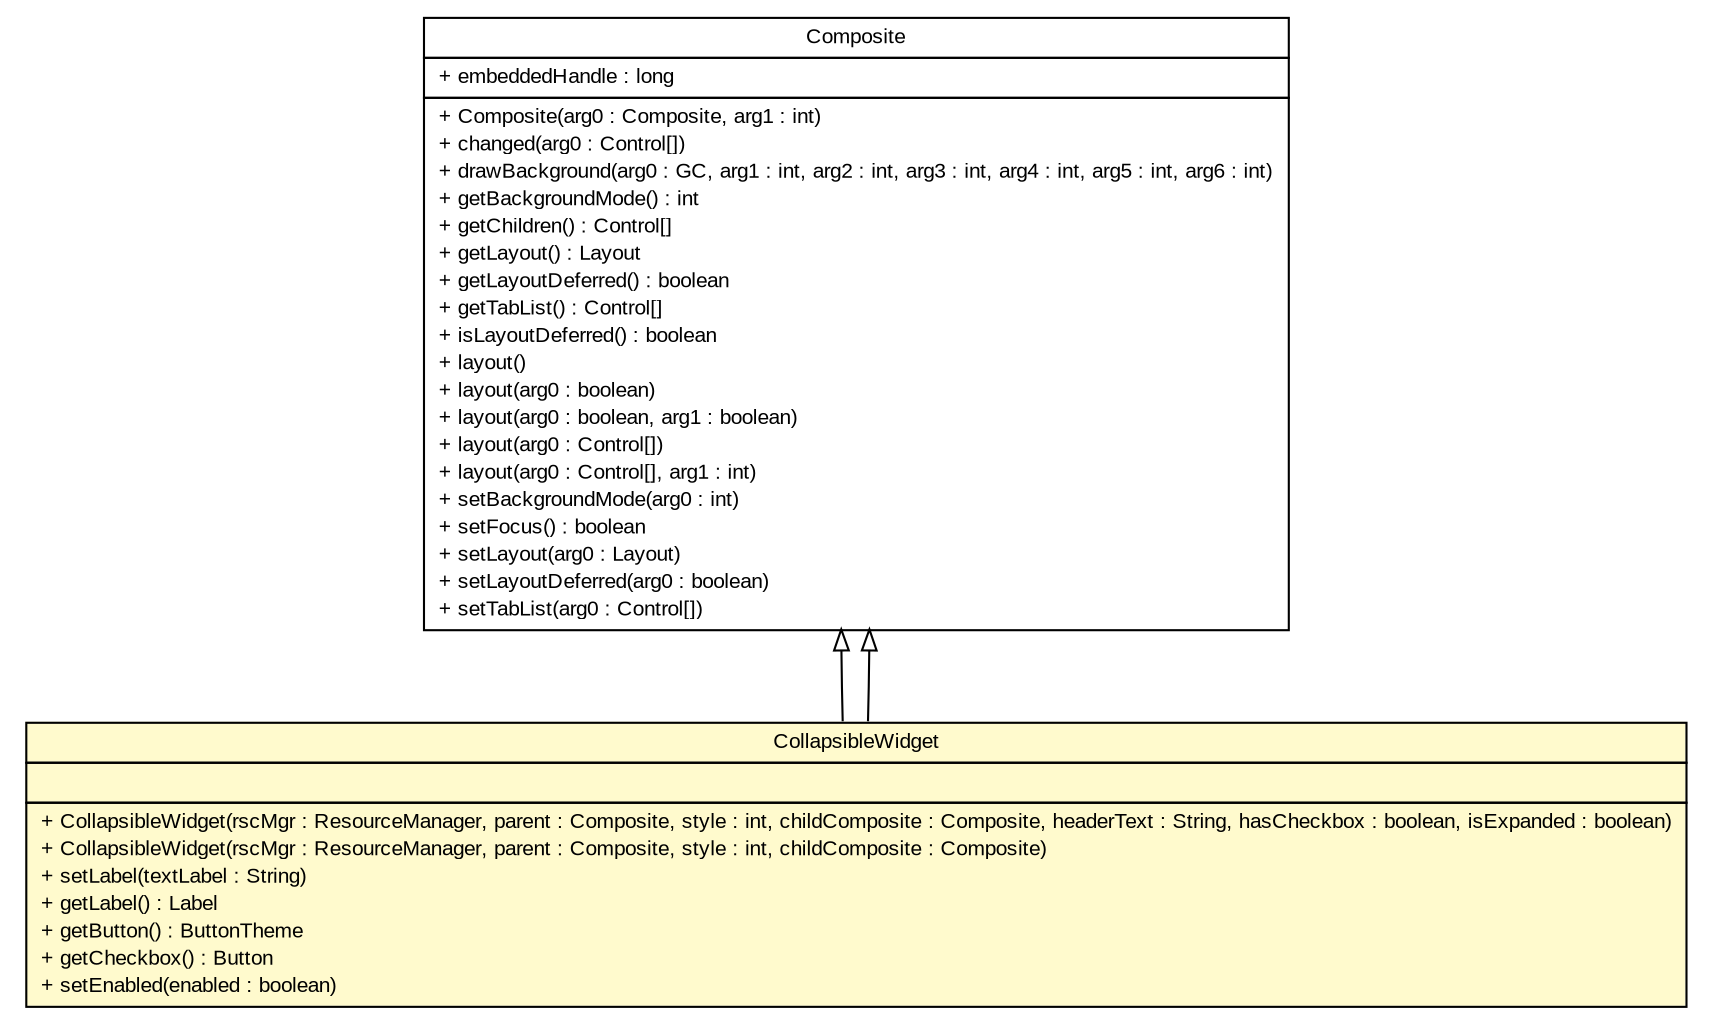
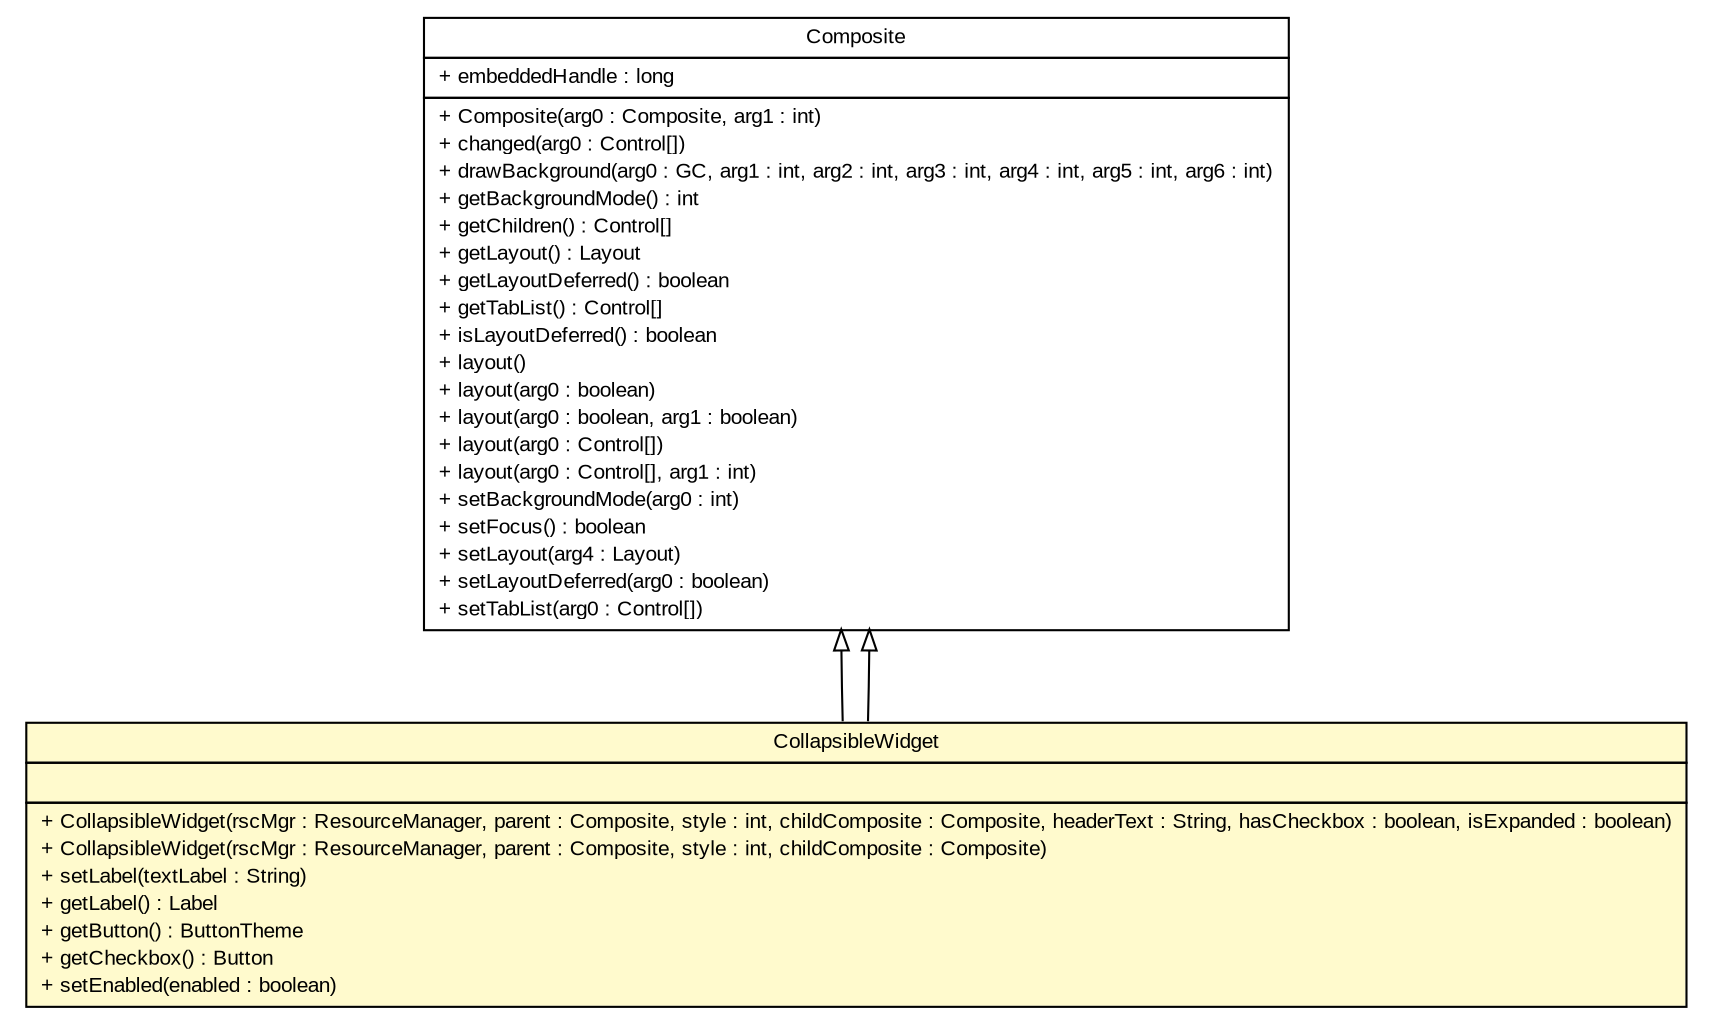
node "Composite": text "+ setLayout(arg0 : Layout)" -> "+ setLayout(arg4 : Layout)"
